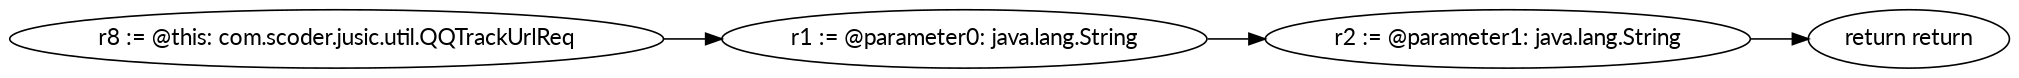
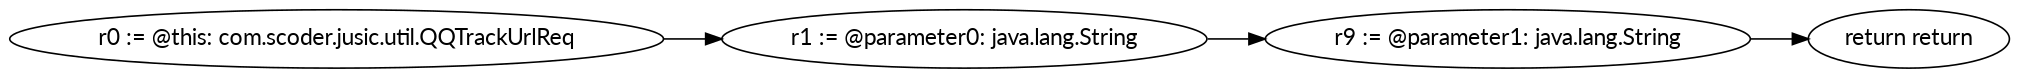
node "r8 := @this: com.scoder.jusic.util.QQTrackUrlReq": label "r8 := @this: com.scoder.jusic.util.QQTrackUrlReq" -> "r0 := @this: com.scoder.jusic.util.QQTrackUrlReq"
node "r2 := @parameter1: java.lang.String": label "r2 := @parameter1: java.lang.String" -> "r9 := @parameter1: java.lang.String"
